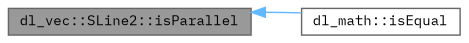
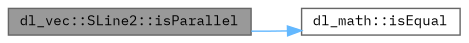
edge "dl_math::isEqual" -> "dl_vec::SLine2::isParallel": reversed
